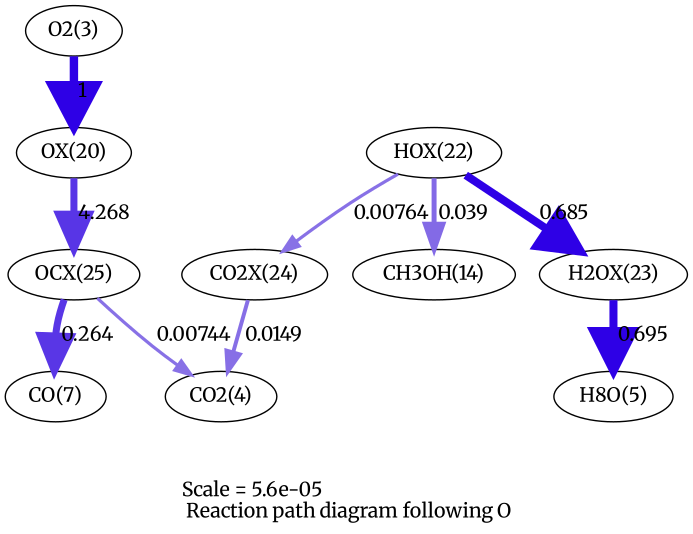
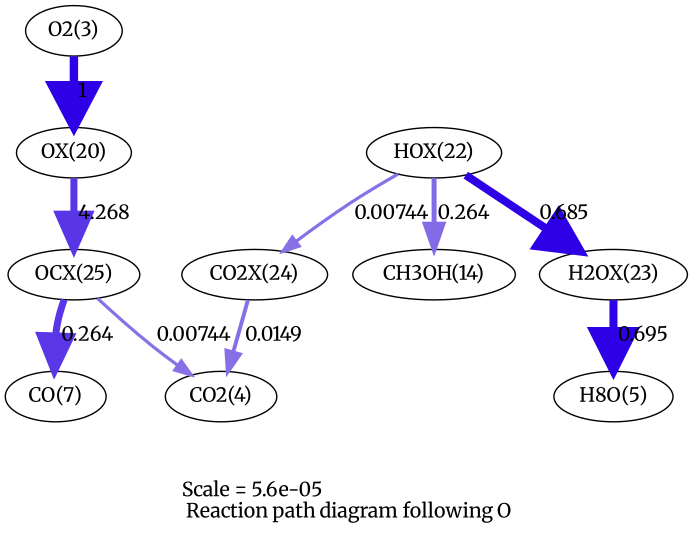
edge "HOX(22)" -> "CO2X(24)": label " 0.00764" -> " 0.00744"
edge "HOX(22)" -> "CH3OH(14)": label " 0.039" -> " 0.264"
